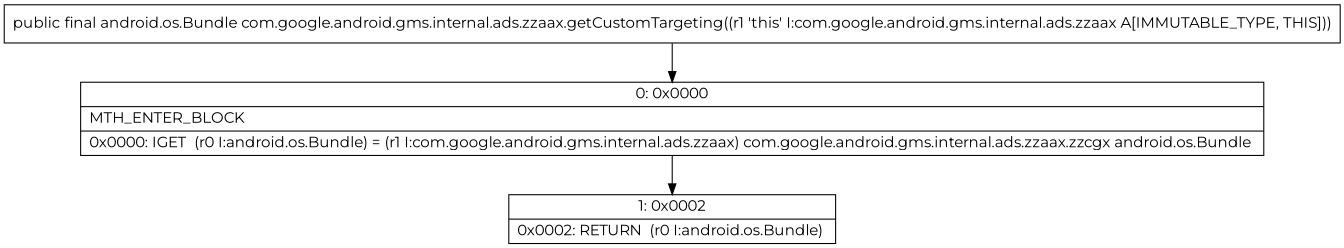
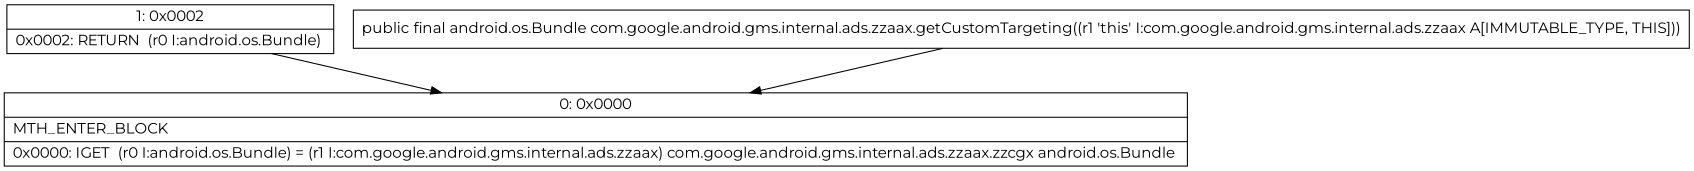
edge "0: 0x0000" -> "1: 0x0002": reversed
